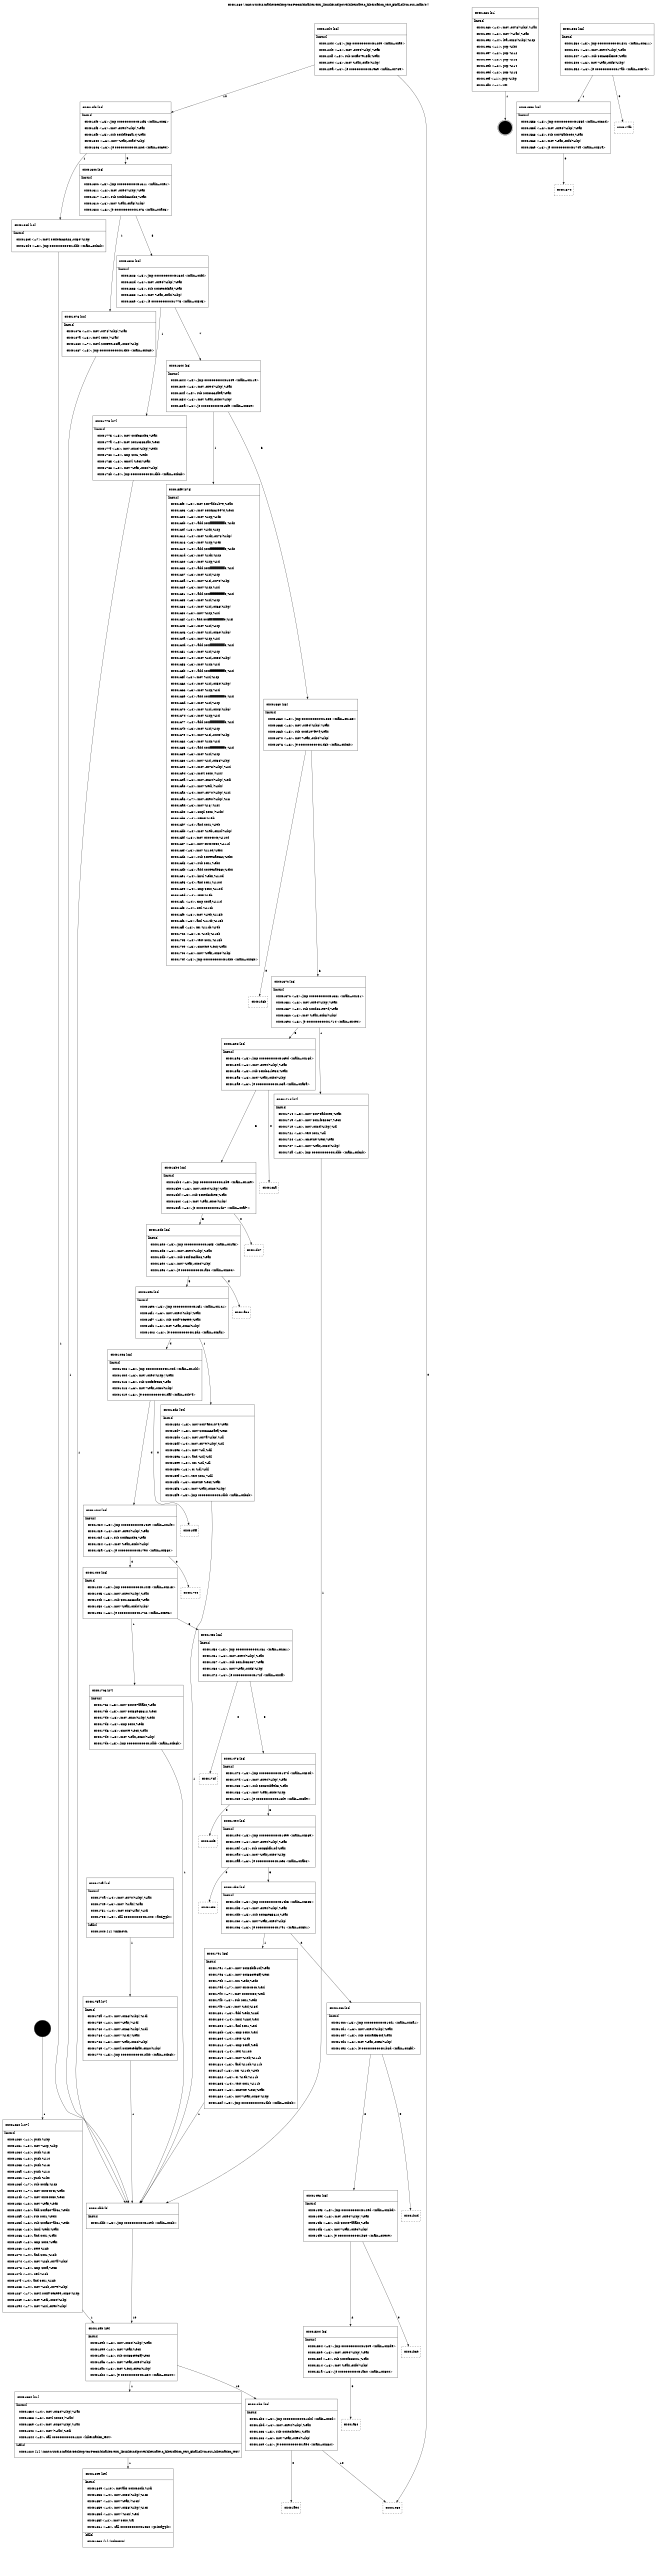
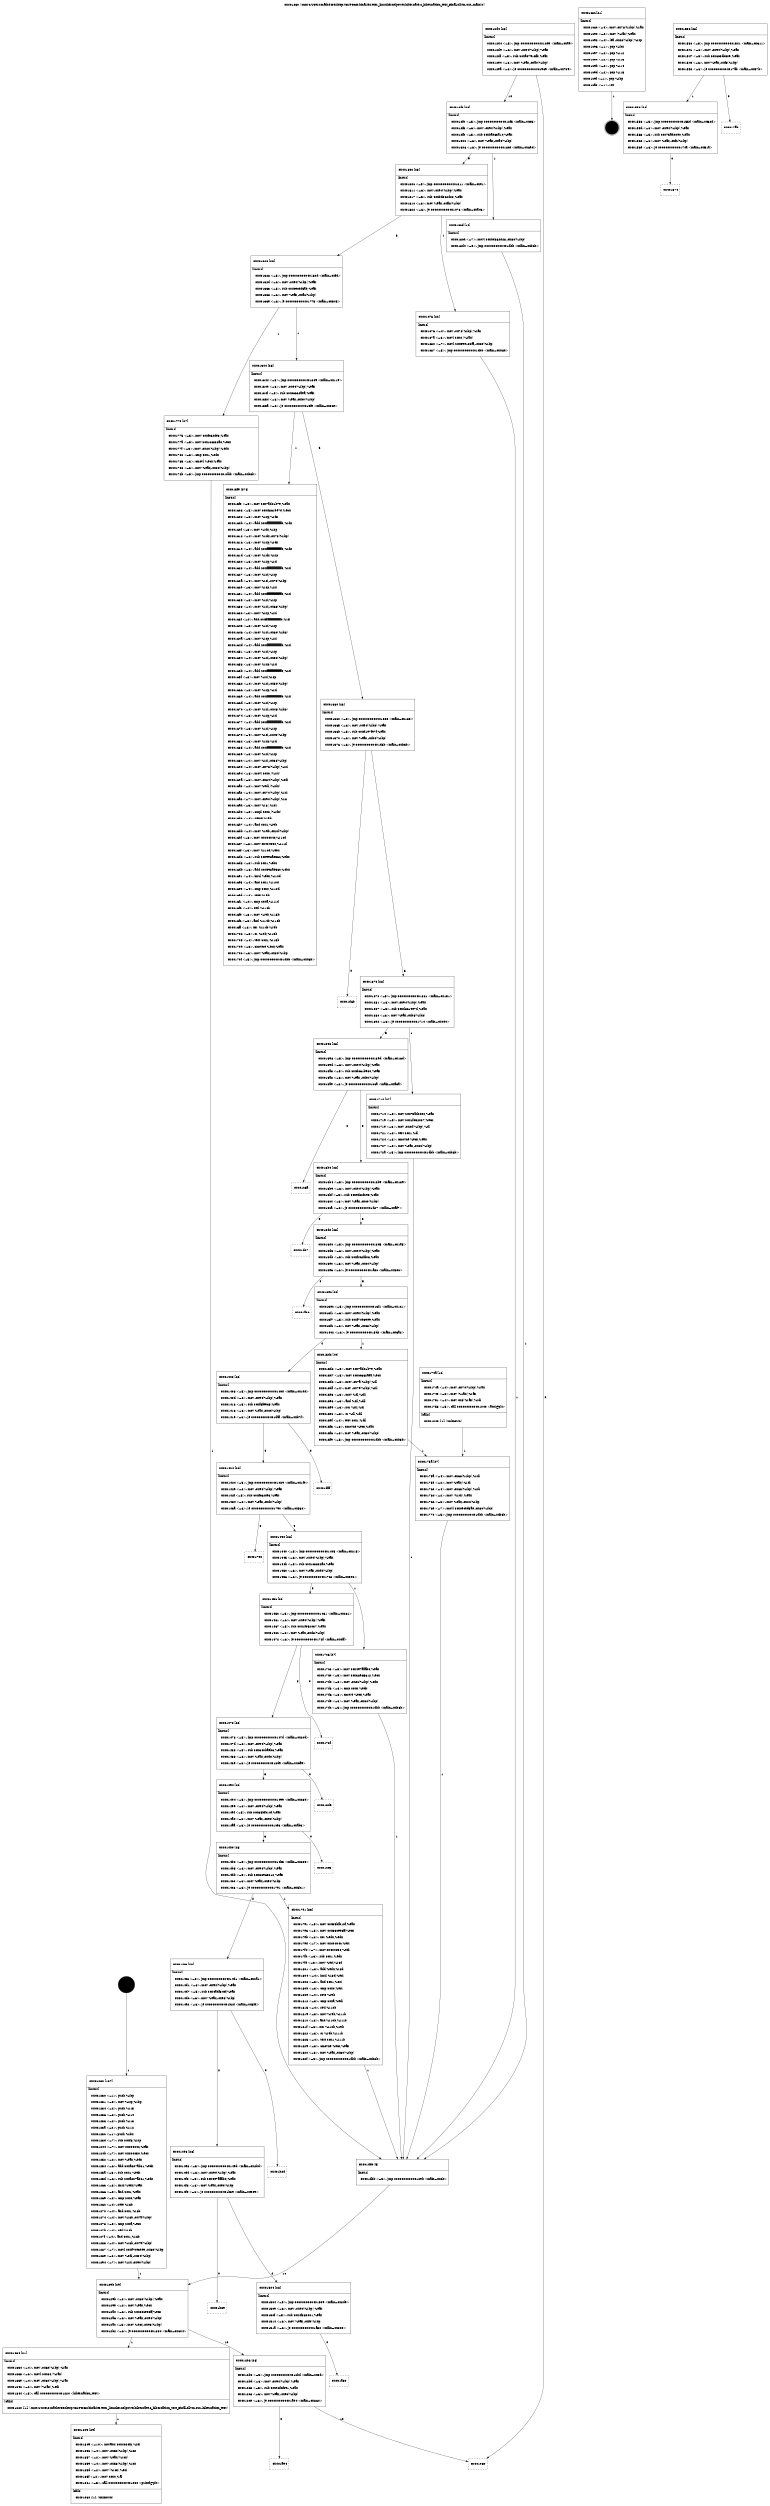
edge "0x4015d2 [44]" -> "0x401dbb [5]": now "0x4015d2 [44]" -> "0x40175a [27]"
